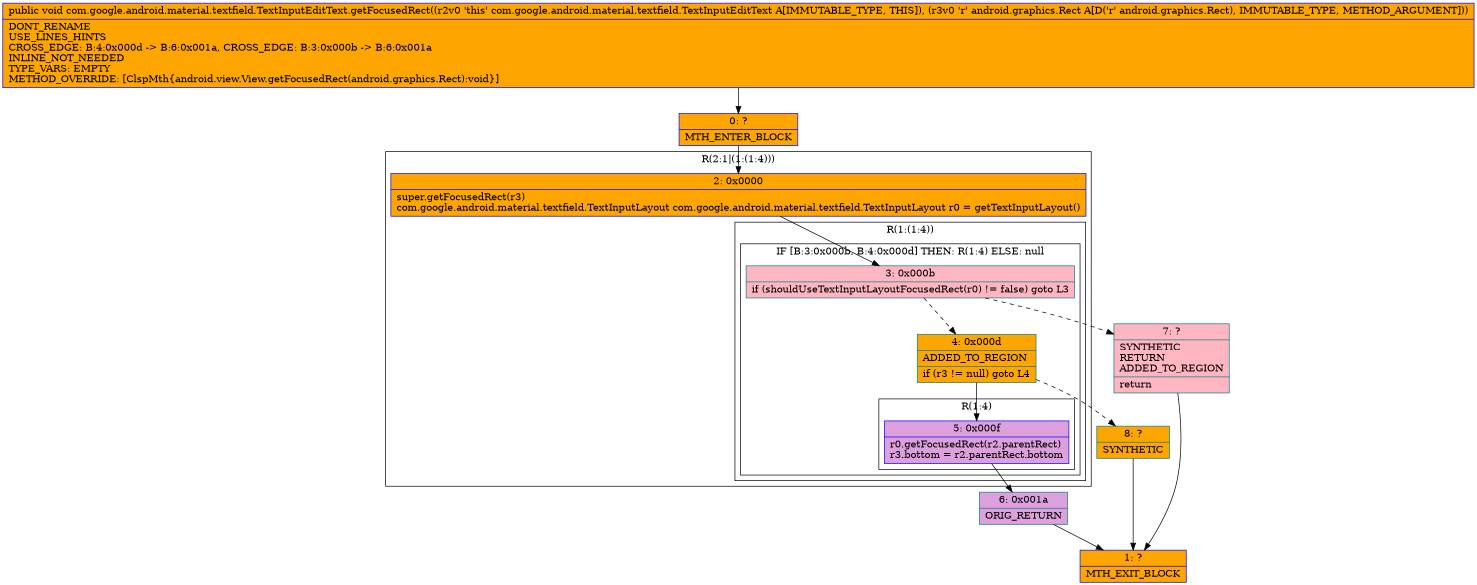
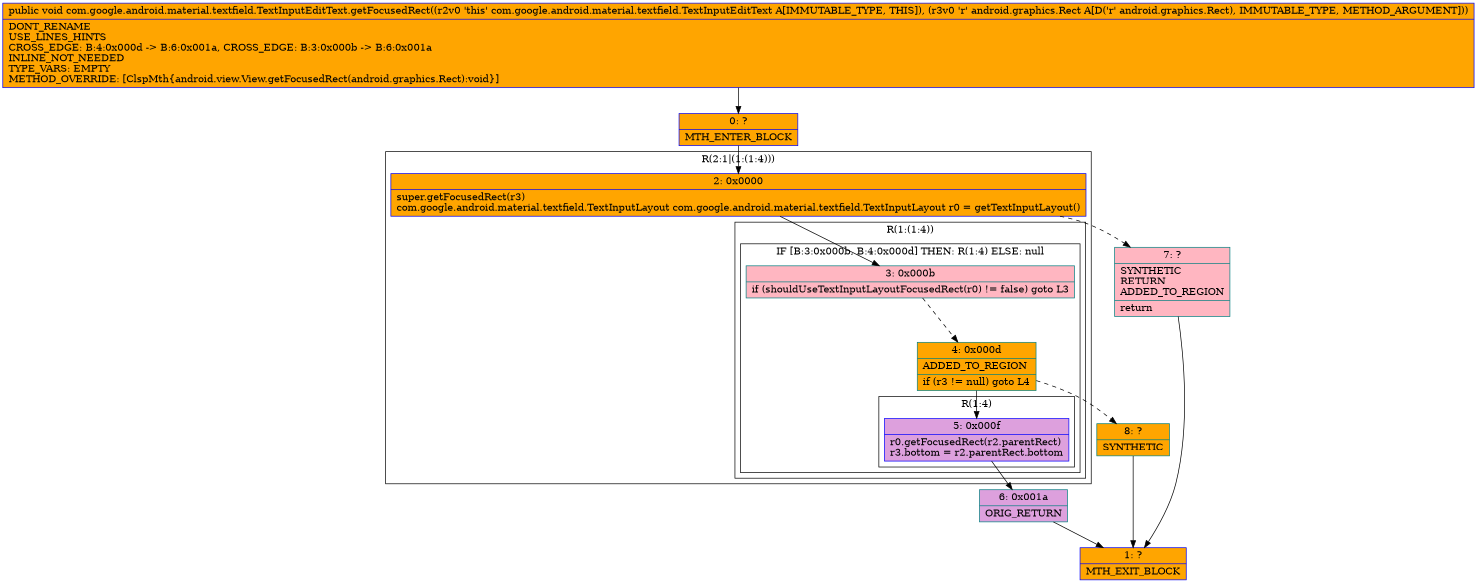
edge "3: 0x000b" -> "7: ?": now "2: 0x0000" -> "7: ?"
